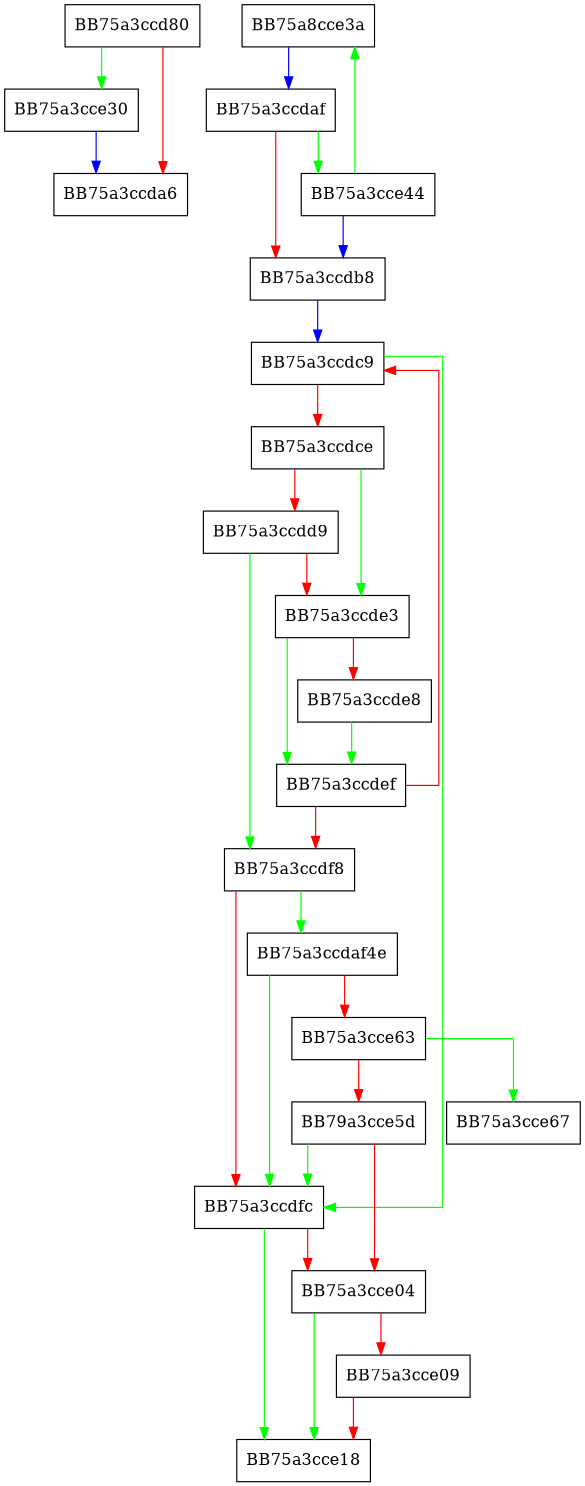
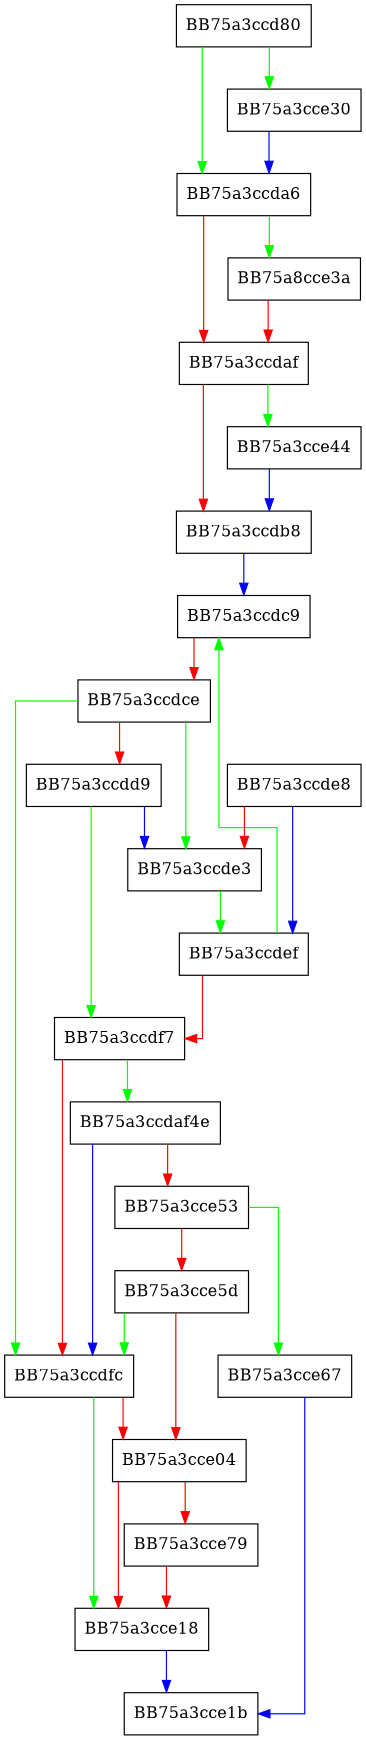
edge "BB75a8cce3a" -> "BB75a3ccdaf": color blue -> red
edge "BB75a3ccd80" -> "BB75a3ccda6": color red -> green
edge "BB75a3cce44" -> "BB75a8cce3a": now "BB75a3ccda6" -> "BB75a8cce3a"
edge "BB75a3ccda6" -> "BB75a3ccdaf": added
edge "BB75a3ccdd9" -> "BB75a3ccde3": color red -> blue
edge "BB75a3ccdef" -> "BB75a3ccdc9": color red -> green
edge "BB75a3ccde3" -> "BB75a3ccde8": reversed
edge "BB75a3ccde8" -> "BB75a3ccdef": color green -> blue
edge "BB75a3ccdc9" -> "BB75a3ccdfc": now "BB75a3ccdce" -> "BB75a3ccdfc"
node "BB75a3ccdf8": label "BB75a3ccdf8" -> "BB75a3ccdf7"
node "BB75a3cce63": label "BB75a3cce63" -> "BB75a3cce53"
edge "BB75a3ccdaf4e" -> "BB75a3ccdfc": color green -> blue
node "BB79a3cce5d": label "BB79a3cce5d" -> "BB75a3cce5d"
edge "BB75a3cce04" -> "BB75a3cce18": color green -> red
node "BB75a3cce09": label "BB75a3cce09" -> "BB75a3cce79"
node "BB75a3cce1b": added
